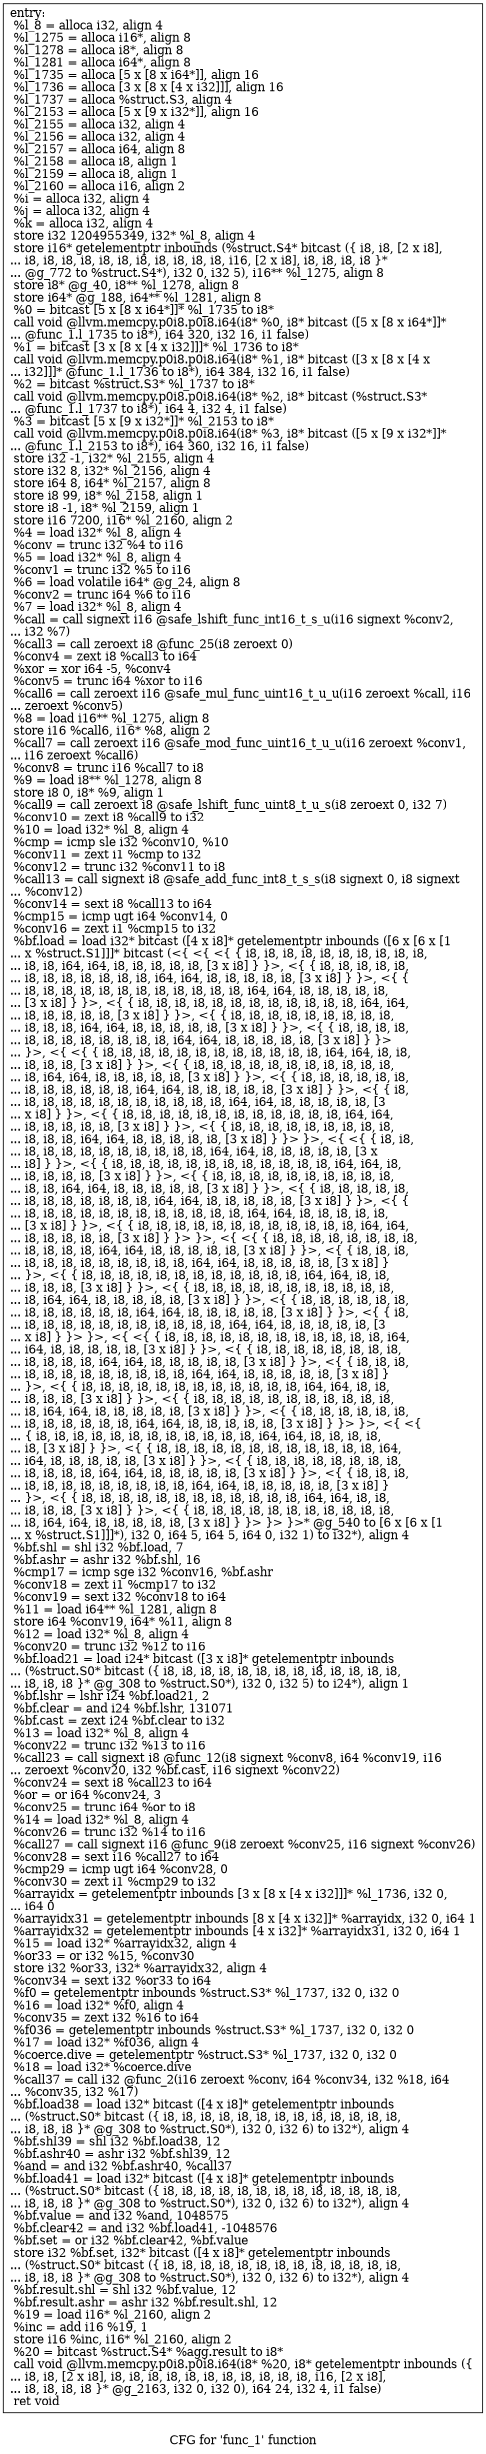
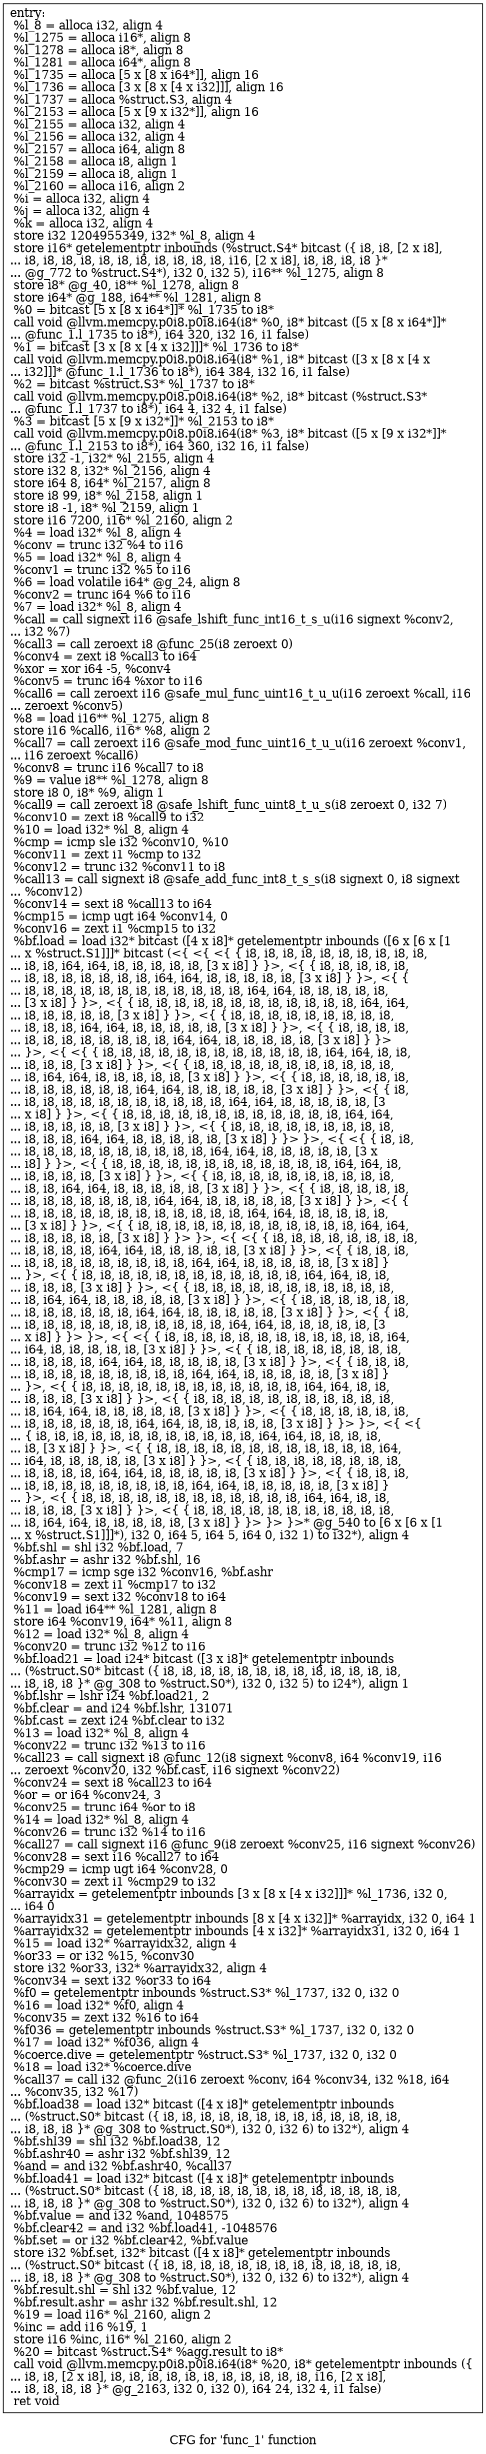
node "entry:": text "%9 = load i8** %l_1278, align 8" -> "%9 = value i8** %l_1278, align 8"
